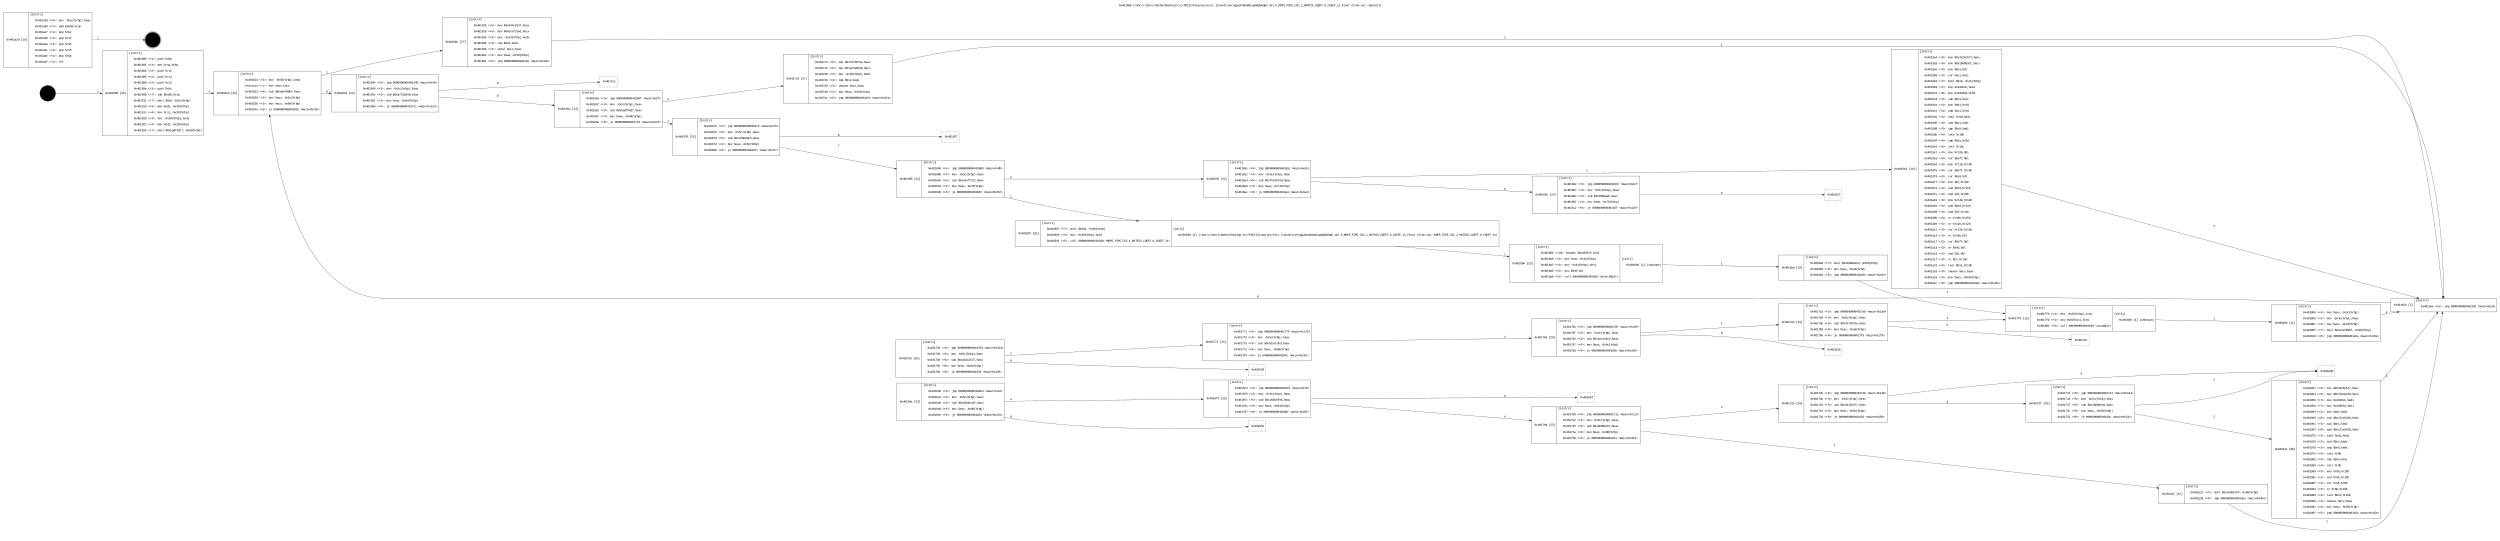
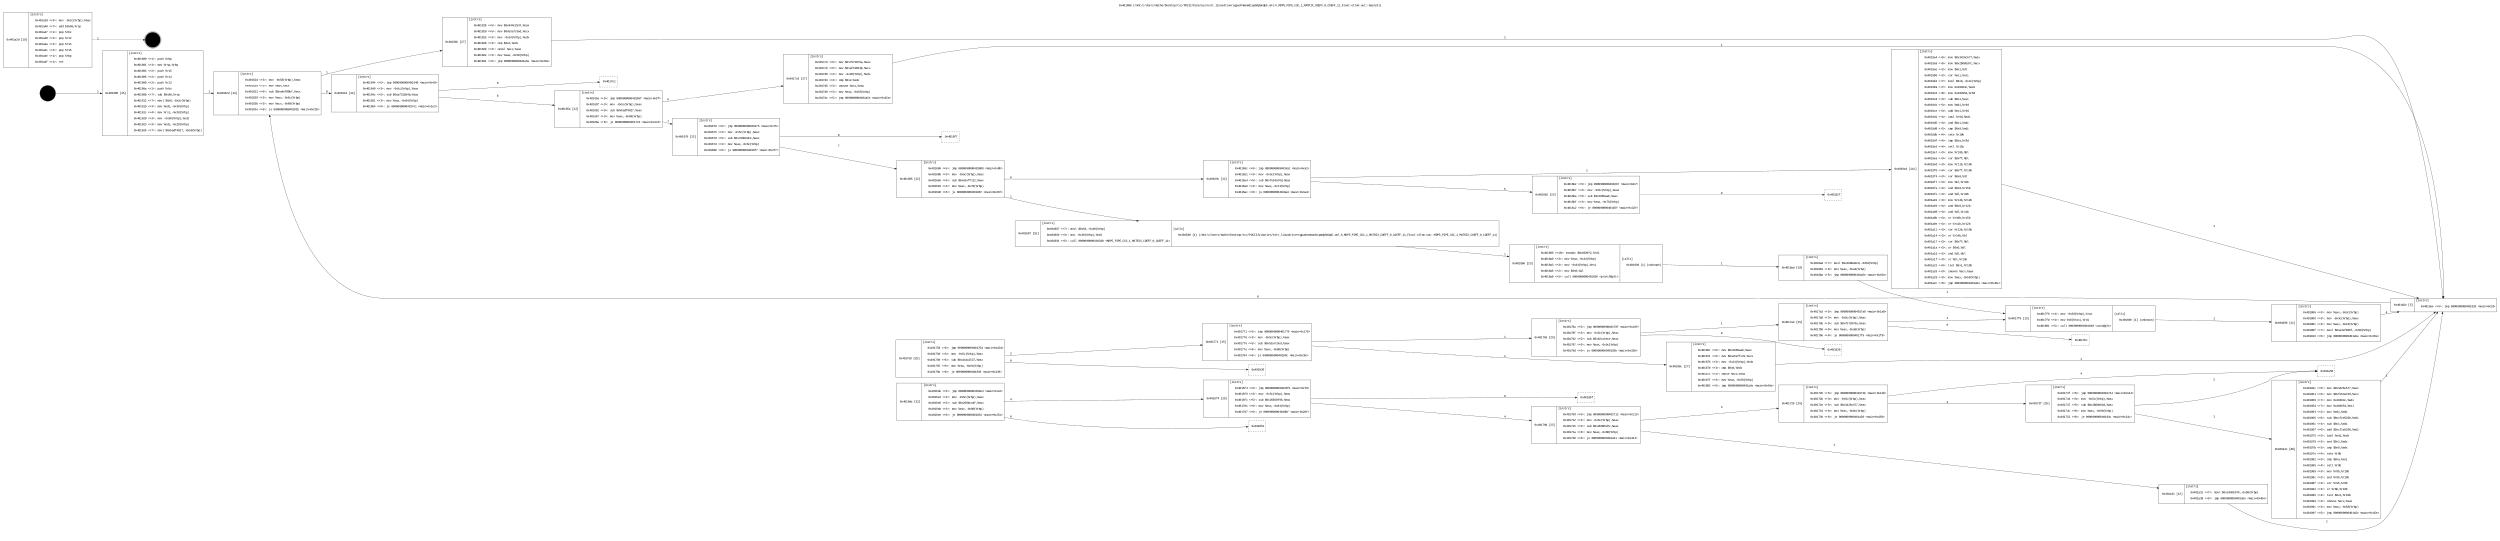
node "0x40186c [27]": added
